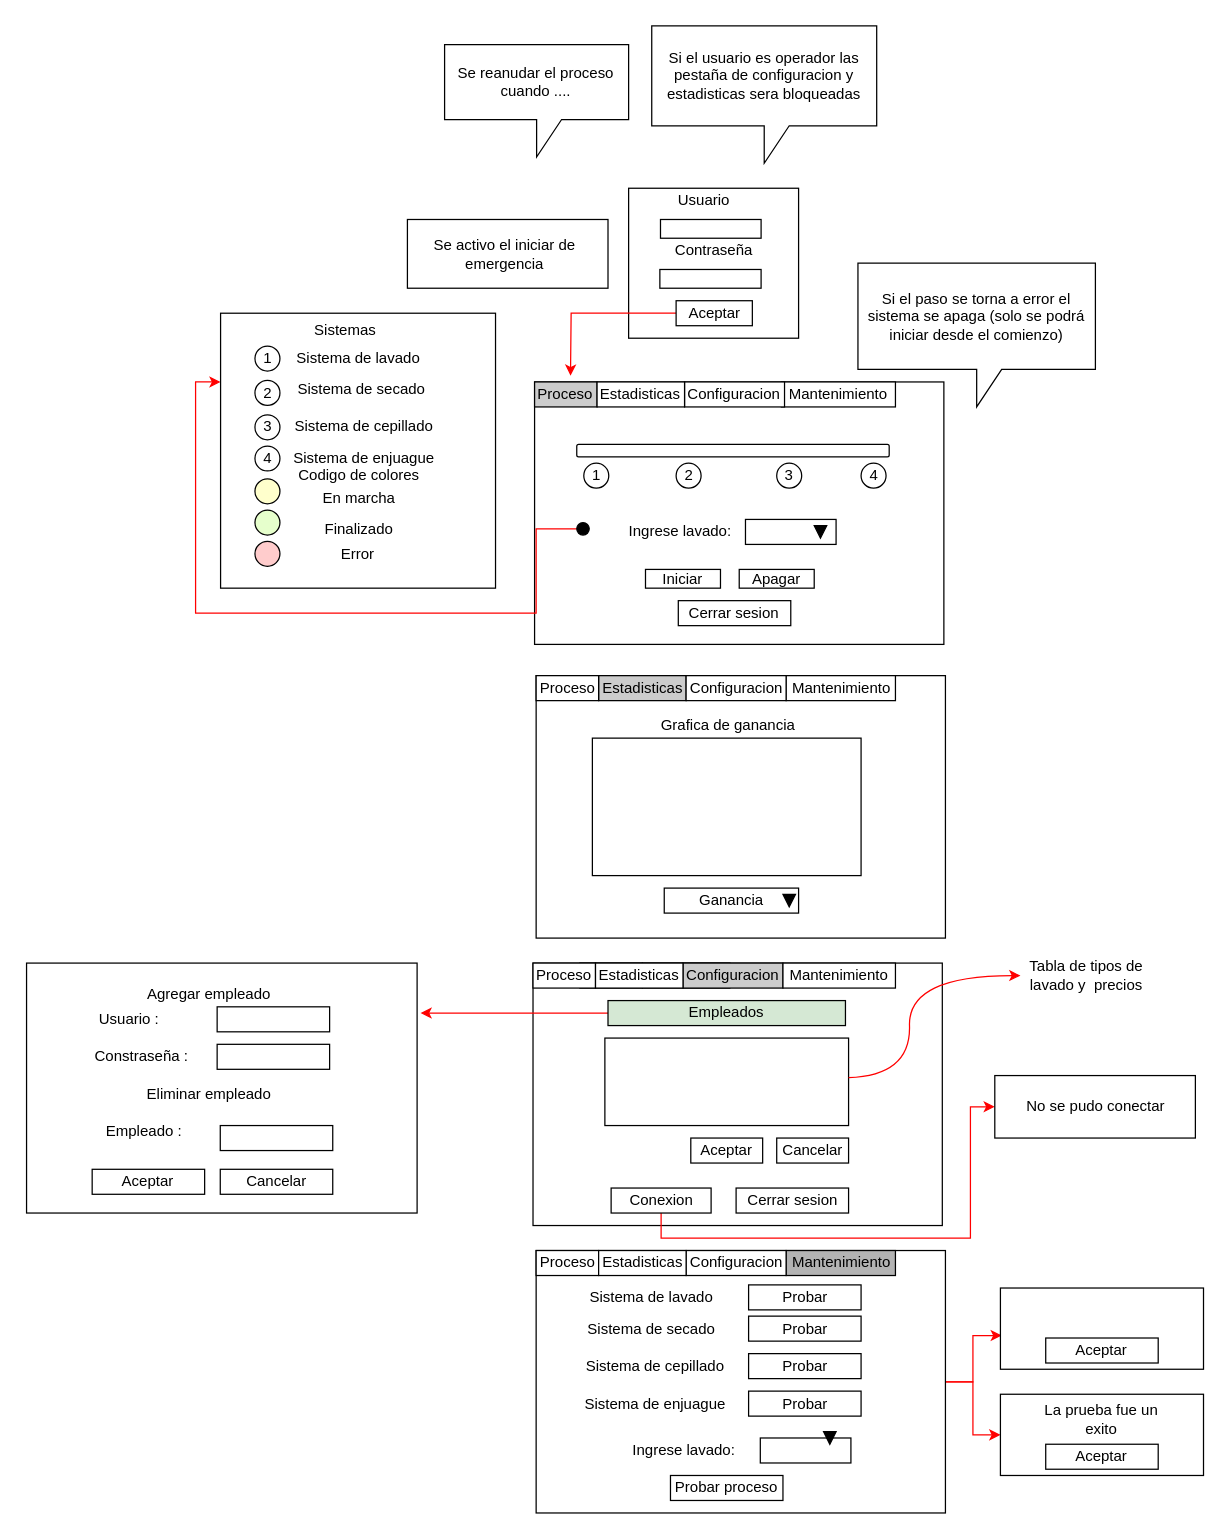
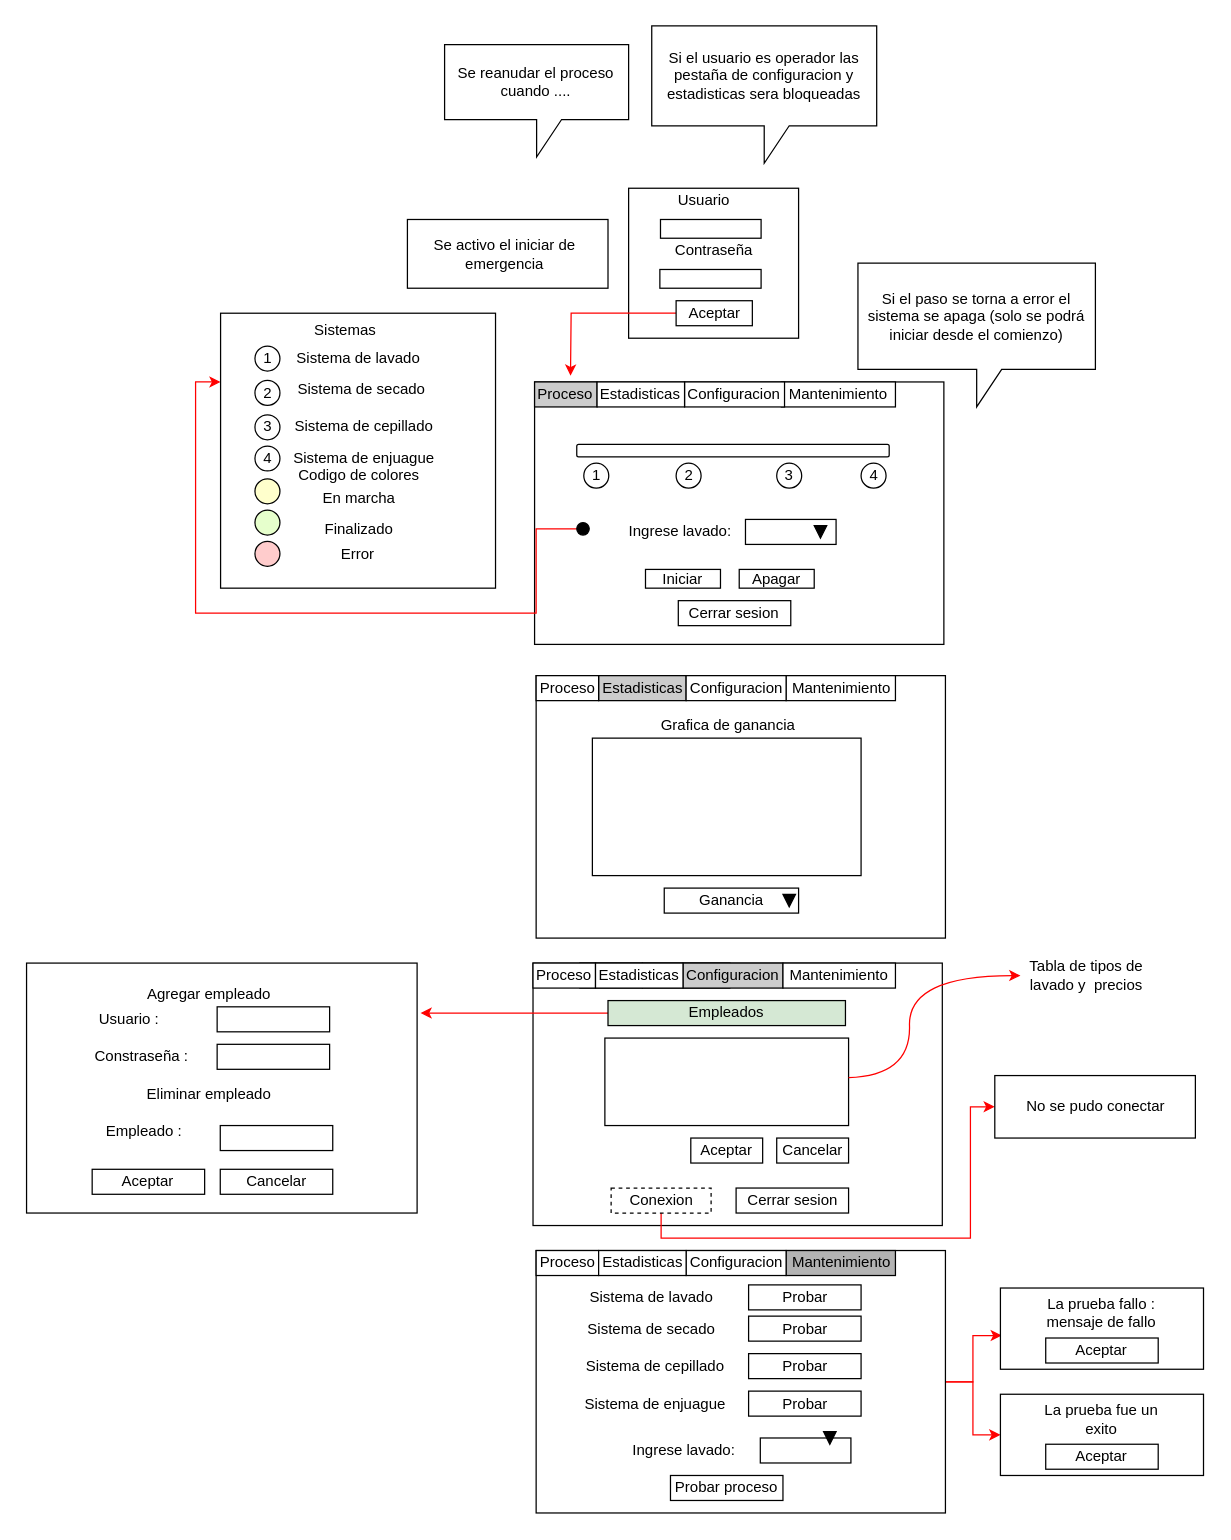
node "Conexion": style solid -> dashed
node "La prueba fallo : mensaje de fallo": added
